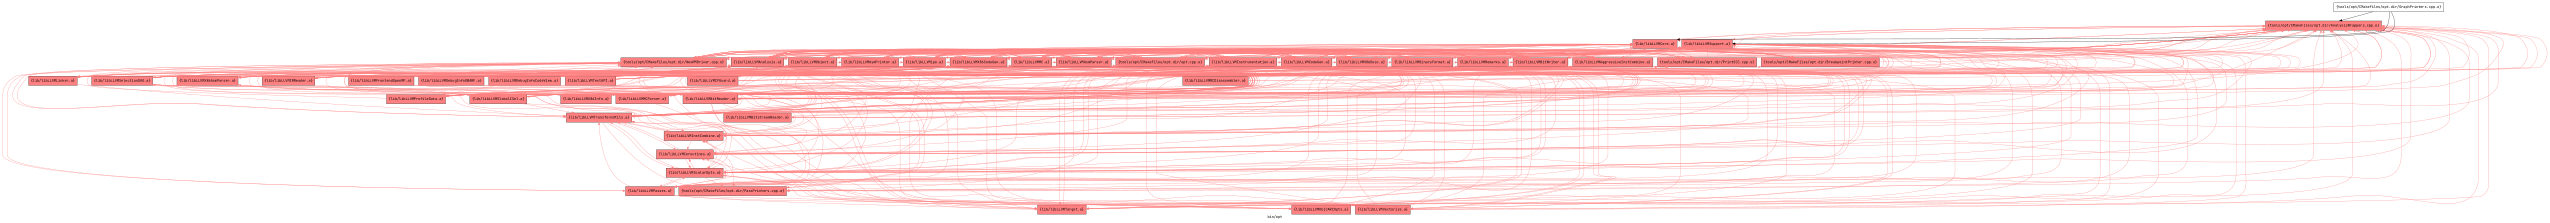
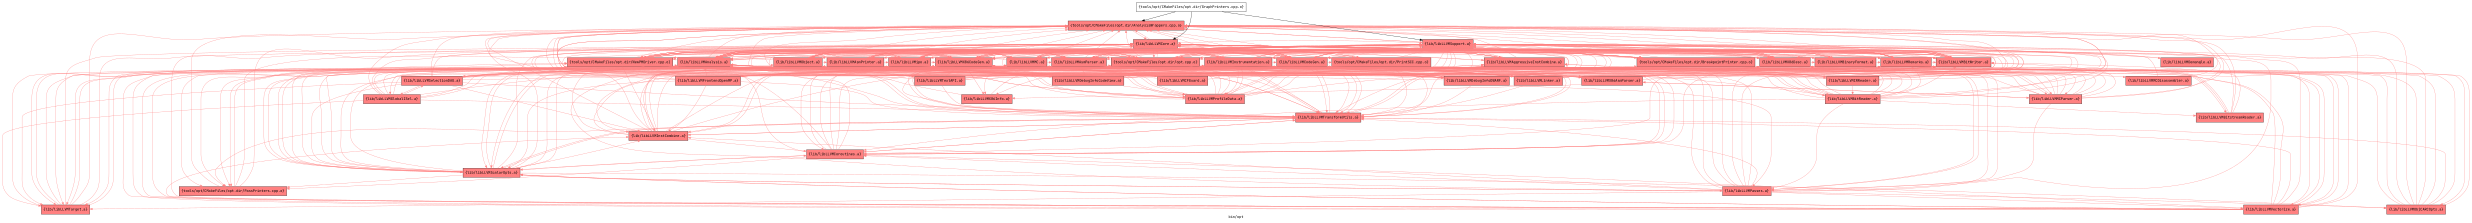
node "{lib/libLLVMDemangle.a}": added
